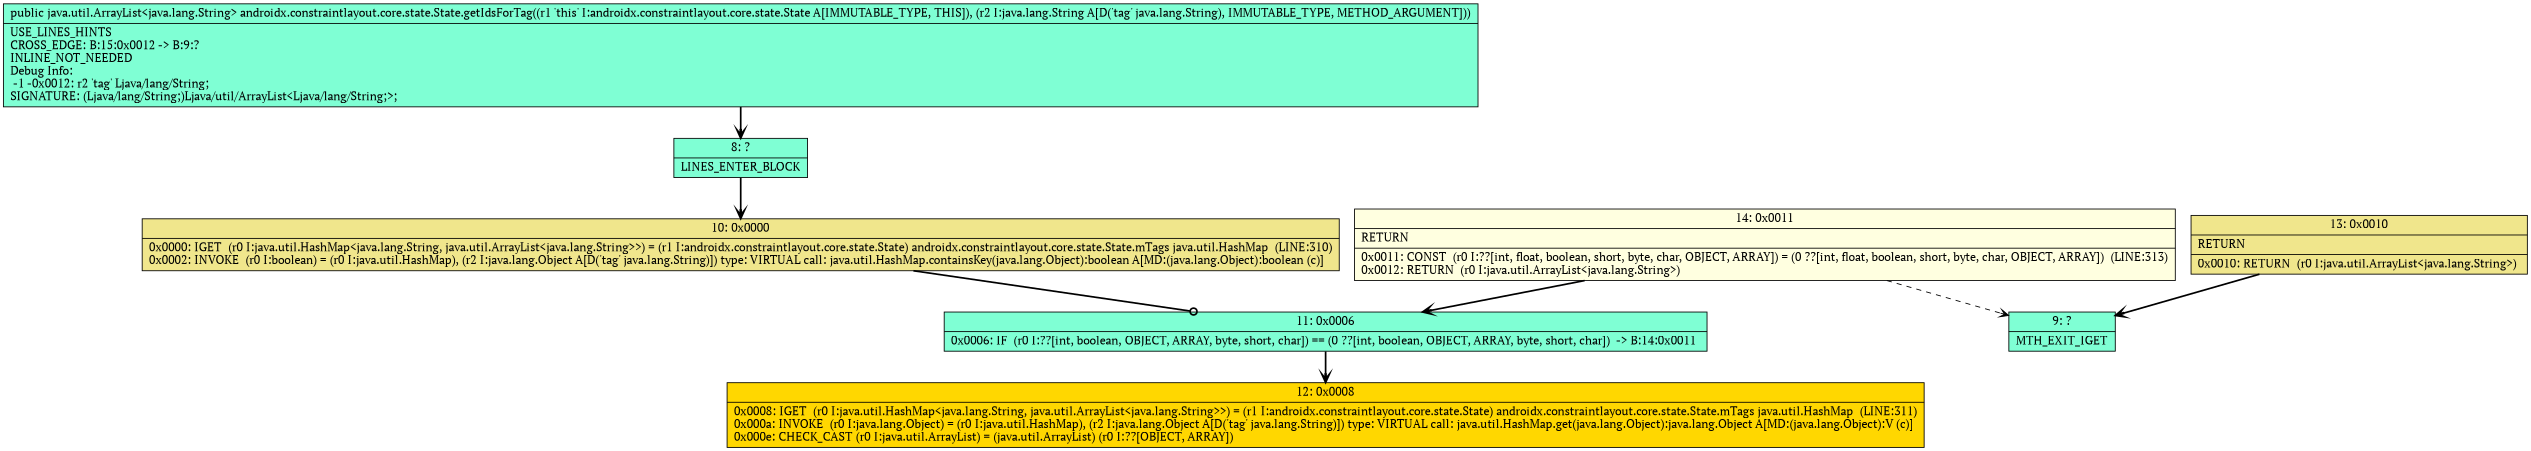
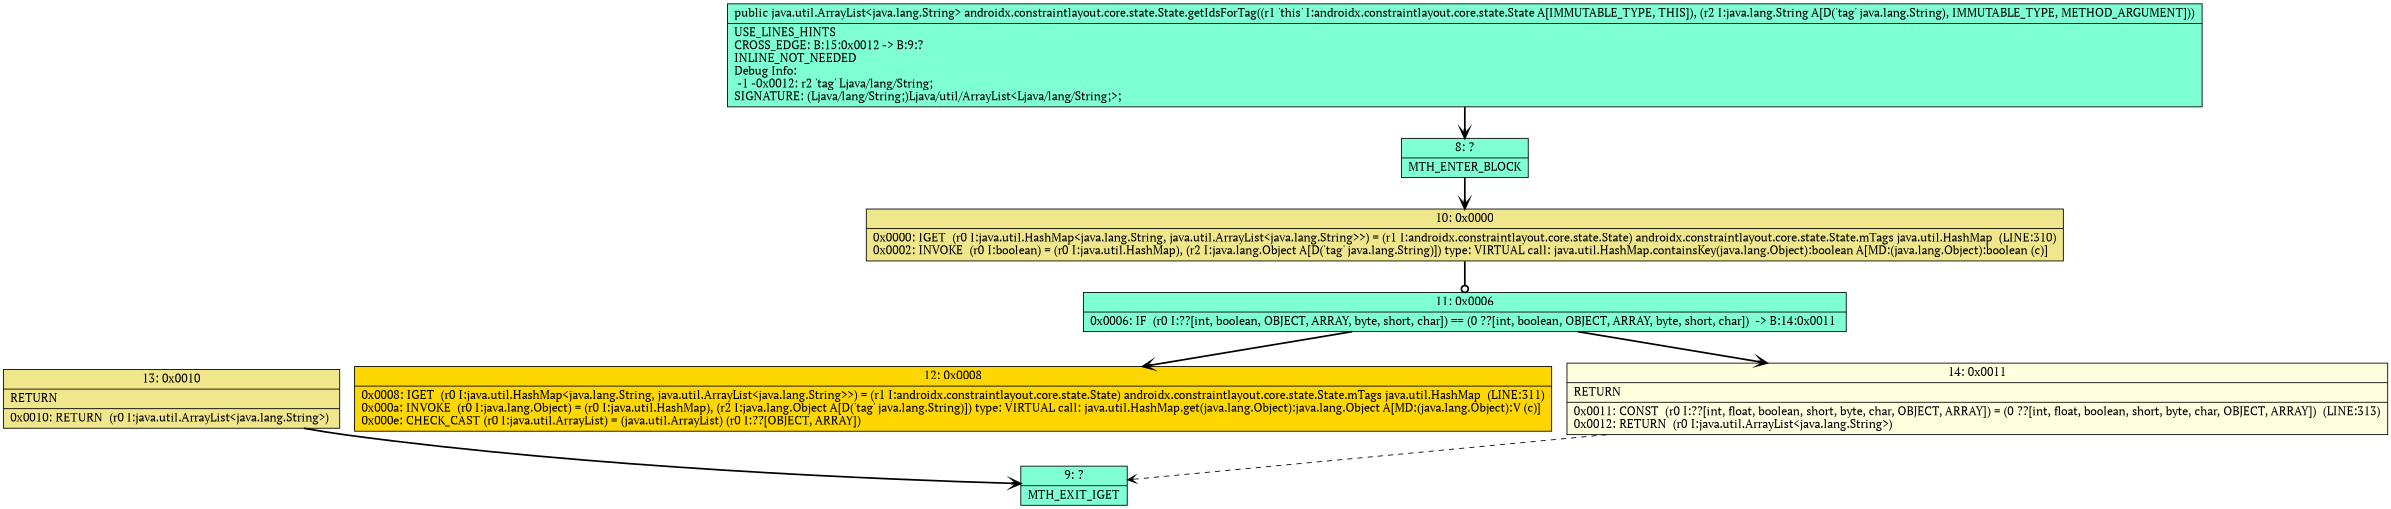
node "8: ?": text "LINES_ENTER_BLOCK" -> "MTH_ENTER_BLOCK"
edge "14: 0x0011" -> "11: 0x0006": reversed
